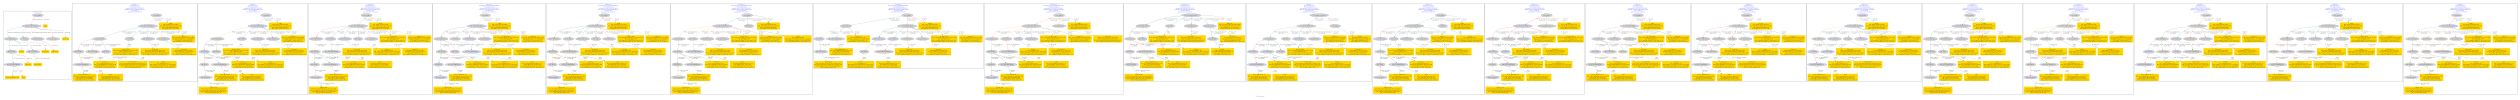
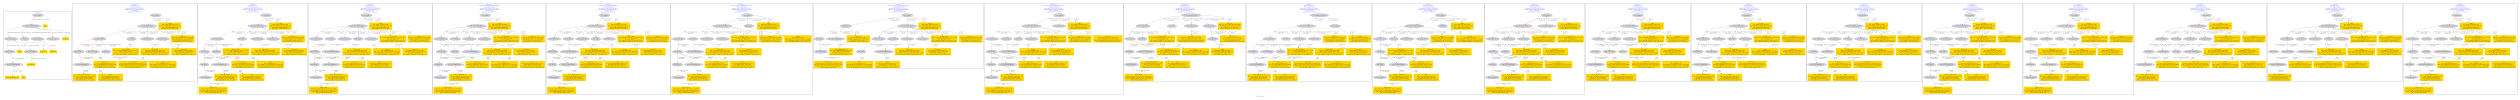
node "person_uri": removed
